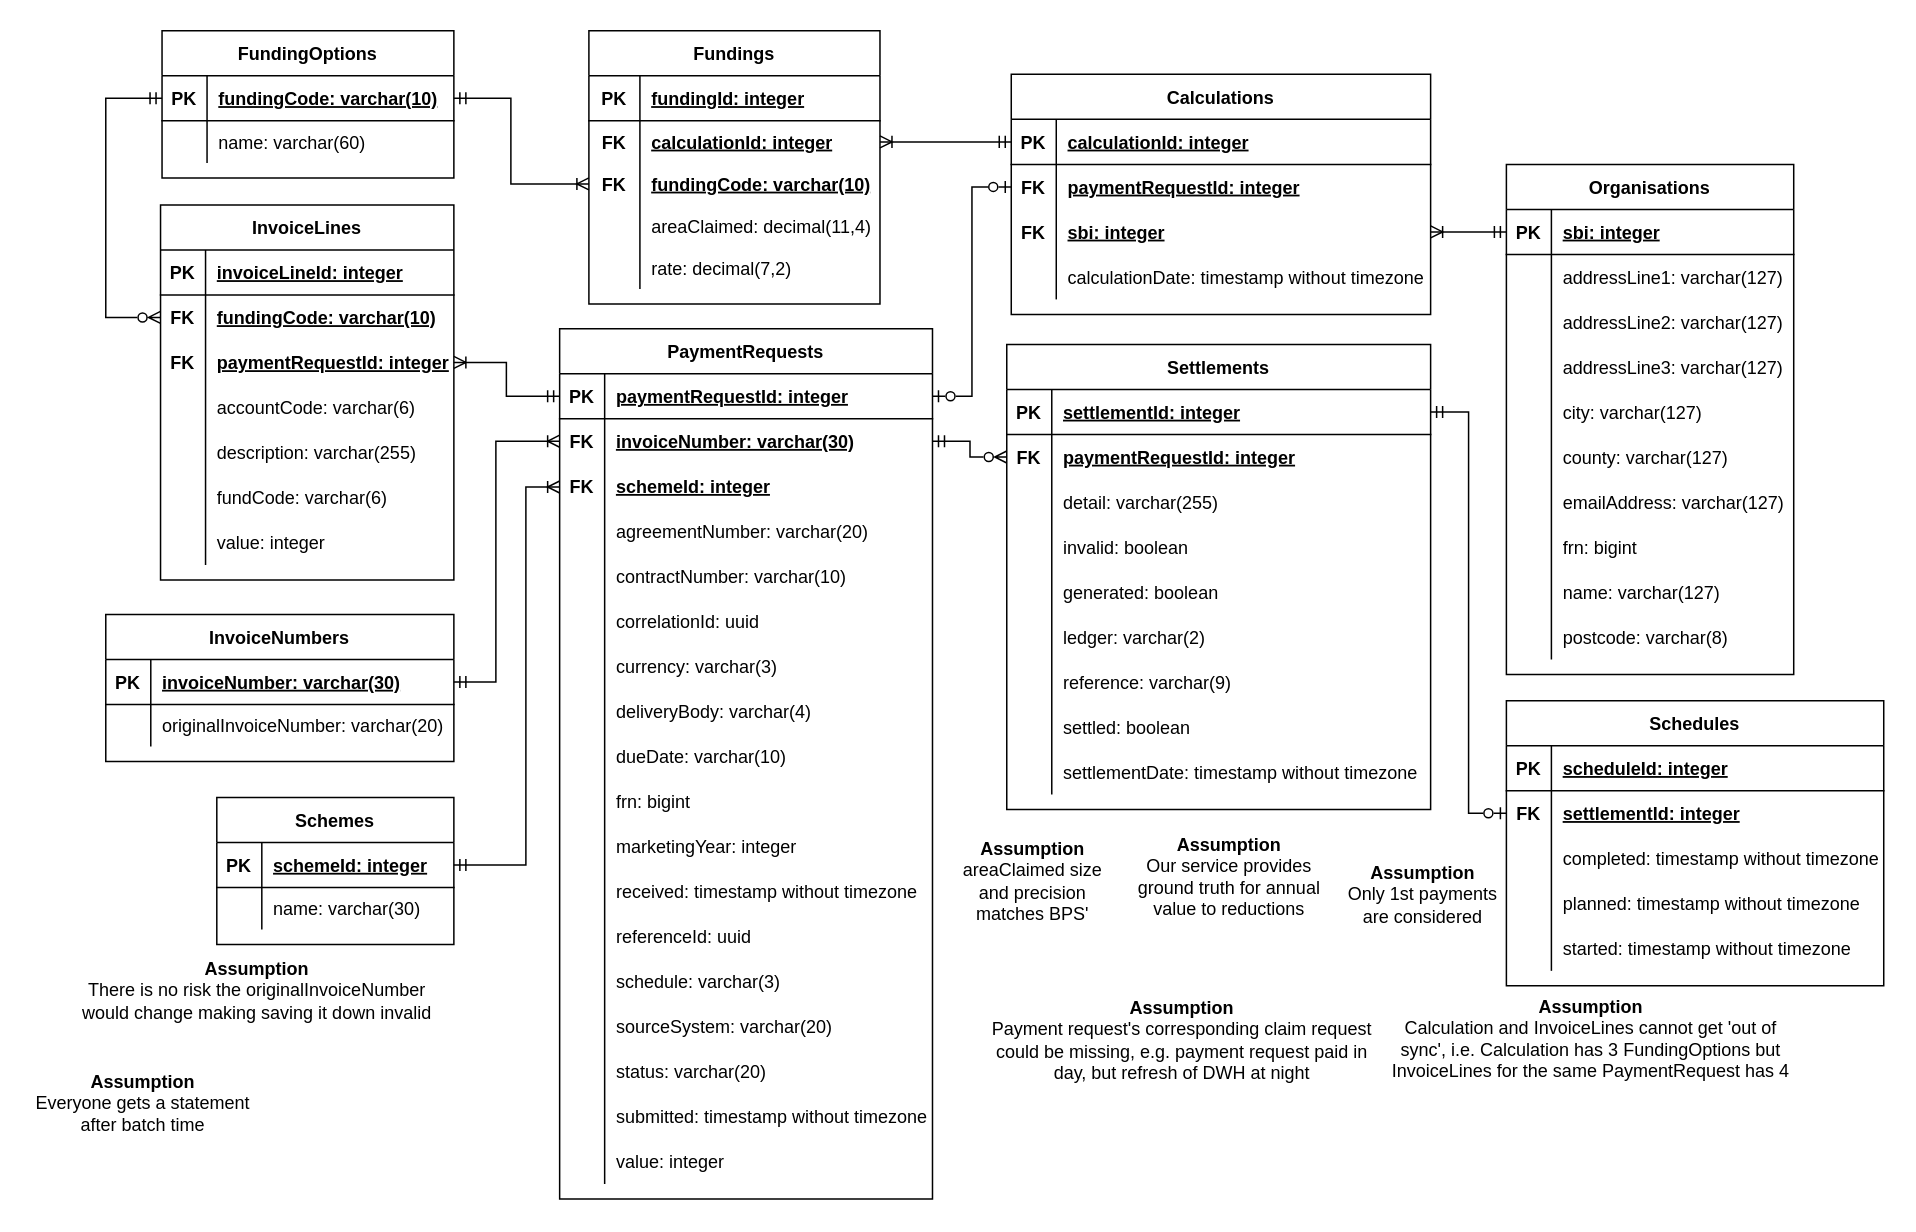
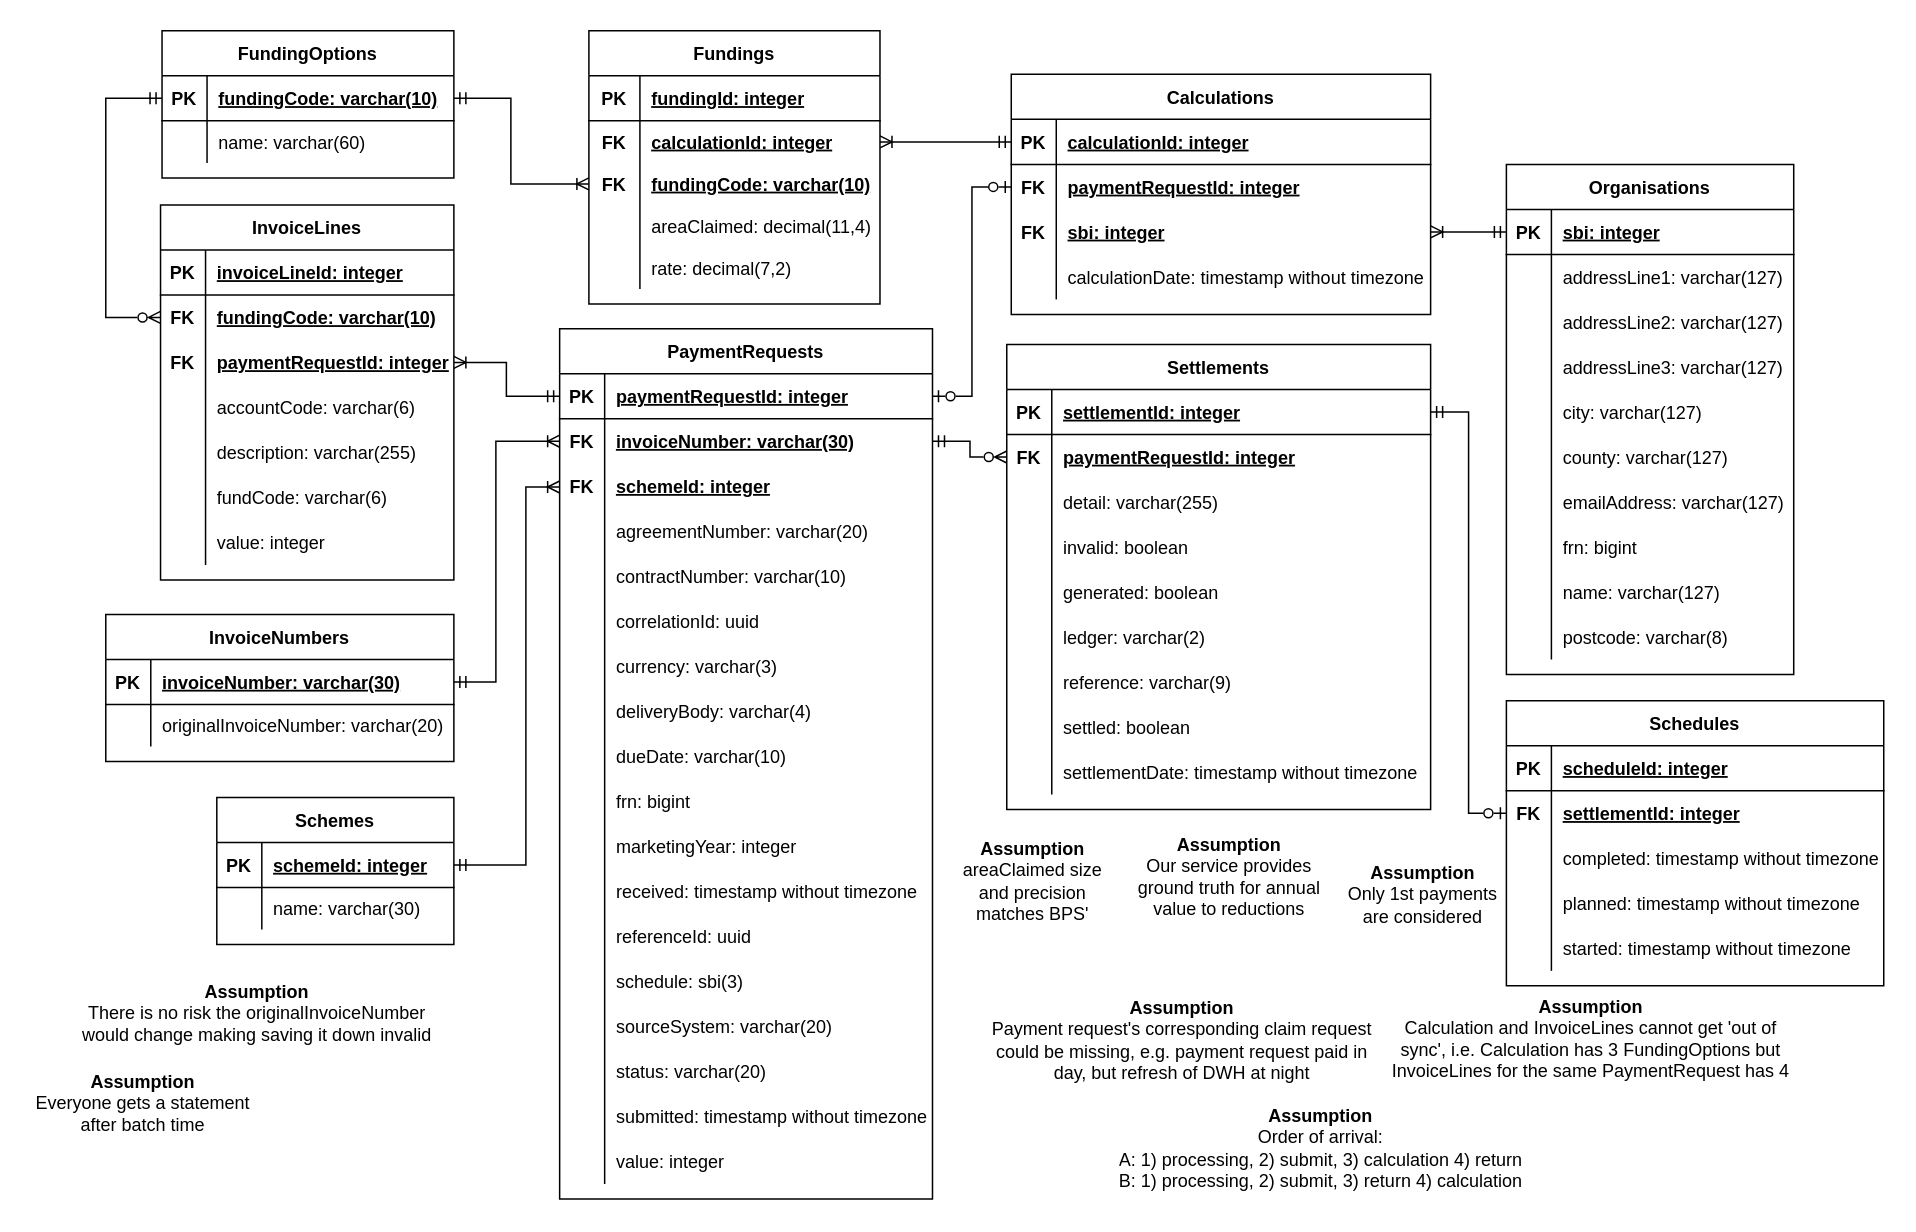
node "schedule: varchar(3)": label "schedule: varchar(3)" -> "schedule: sbi(3)"
node "Assumption There is no risk the originalInvoiceNumber would change making saving it down invalid": moved (257, 990) -> (257, 1013)
node "Assumption Order of arrival: A: 1) processing, 2) submit, 3) calculation 4) return B: 1) processing, 2) submit, 3) return 4) calculation": added
